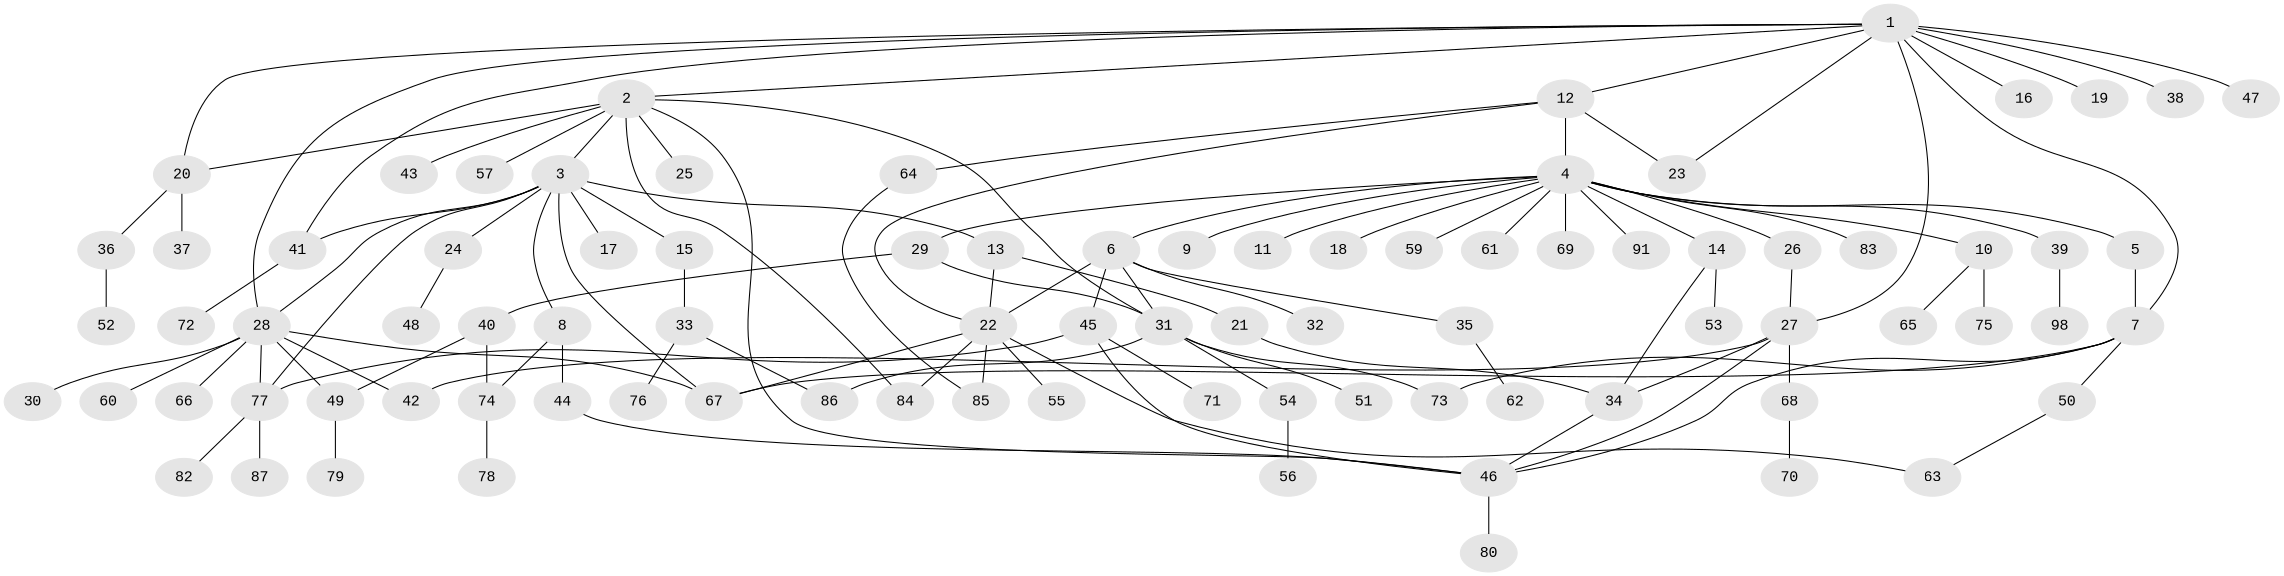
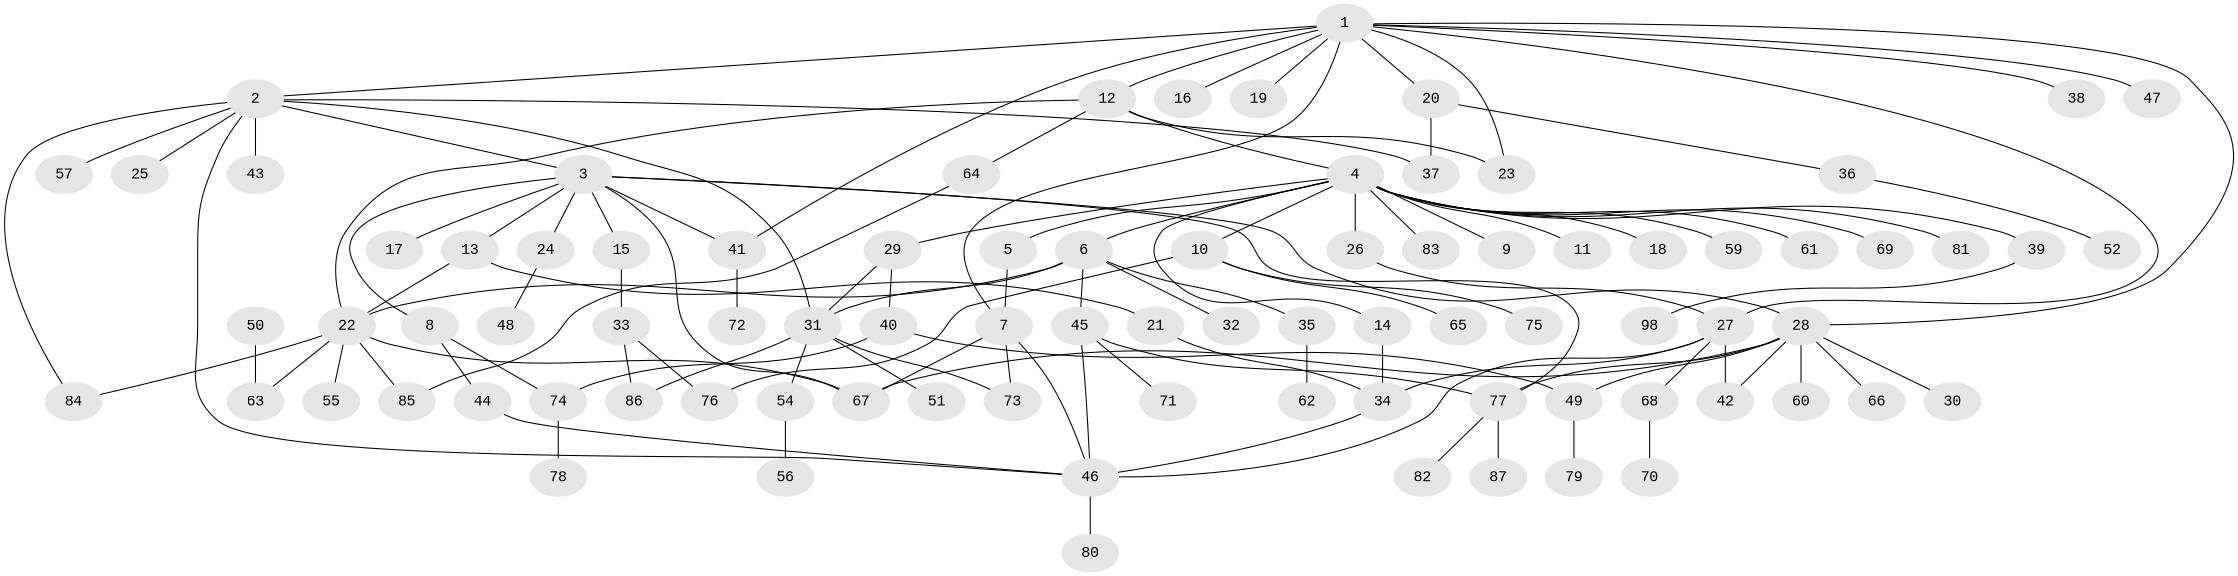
edge "2" -- "20": now "2" -- "37"
node "91": label "91" -> "81"
edge "10" -- "76": added
node "53": removed
edge "7" -- "50": removed
